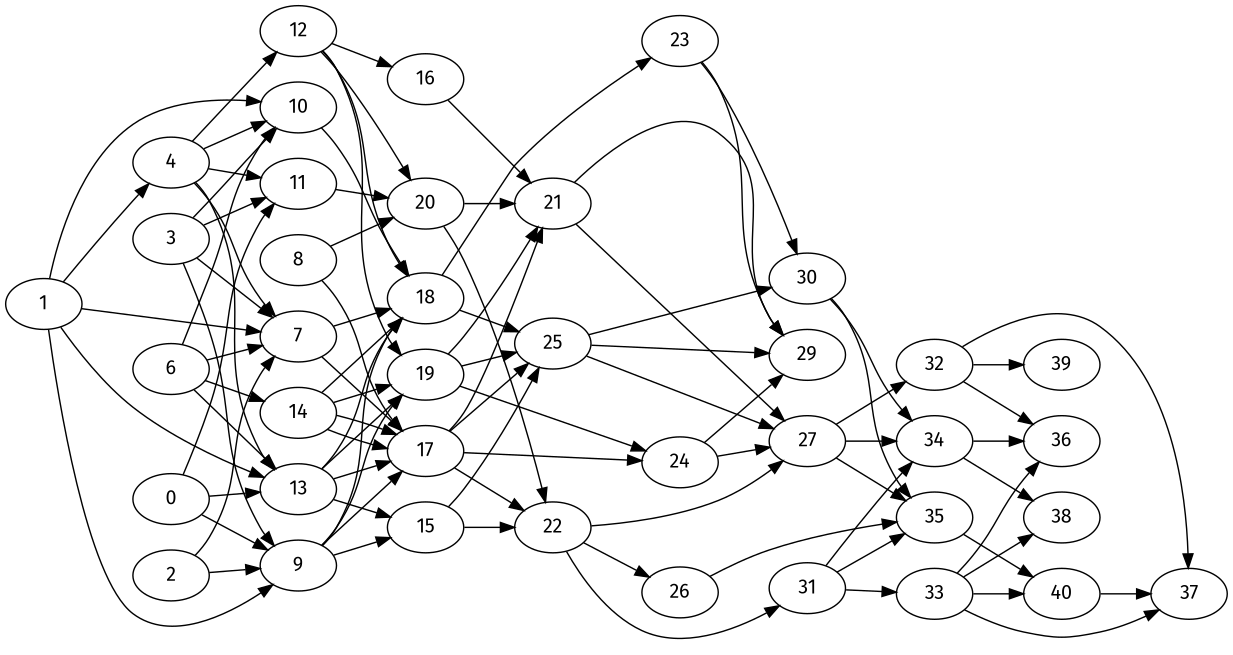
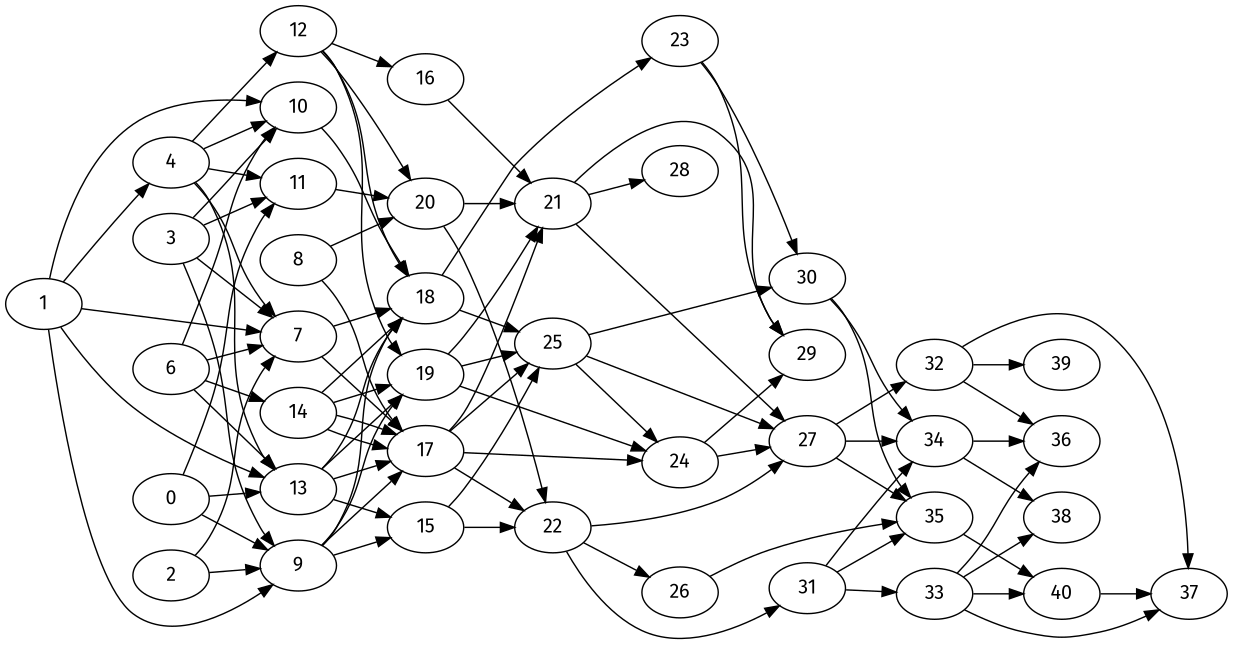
node "28": added
edge "25" -> "29": now "25" -> "24"
